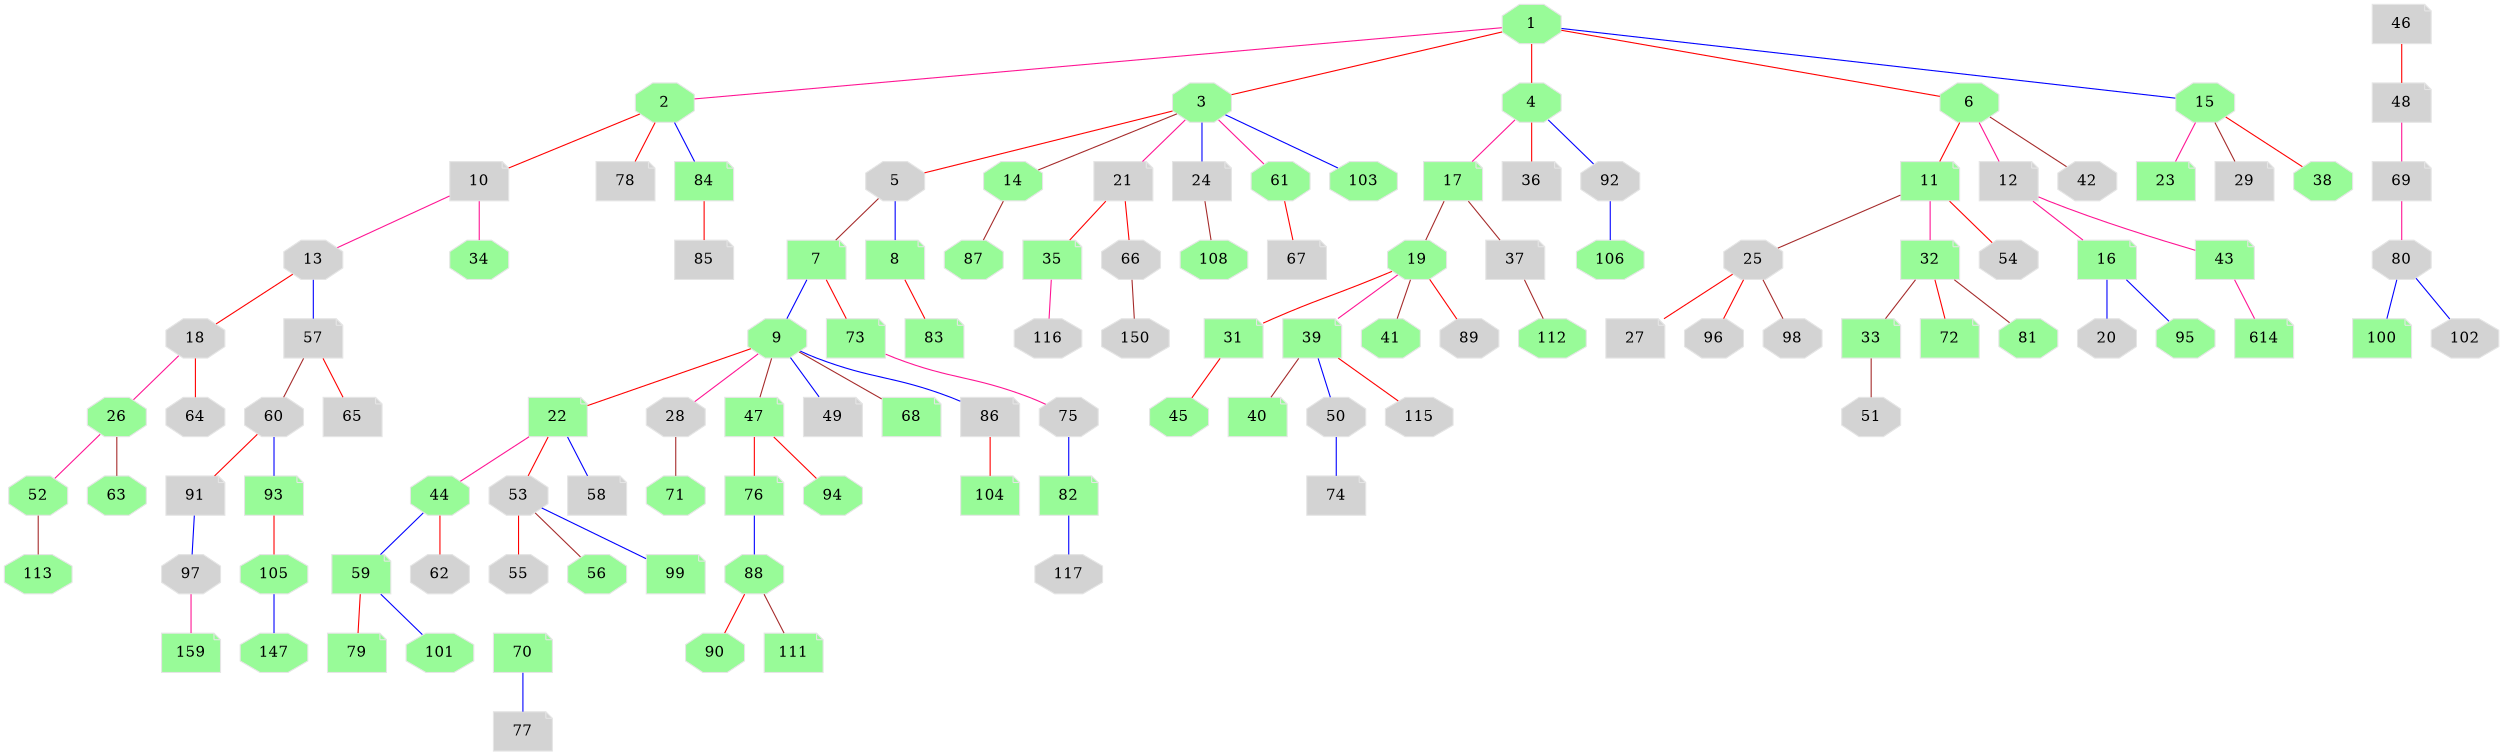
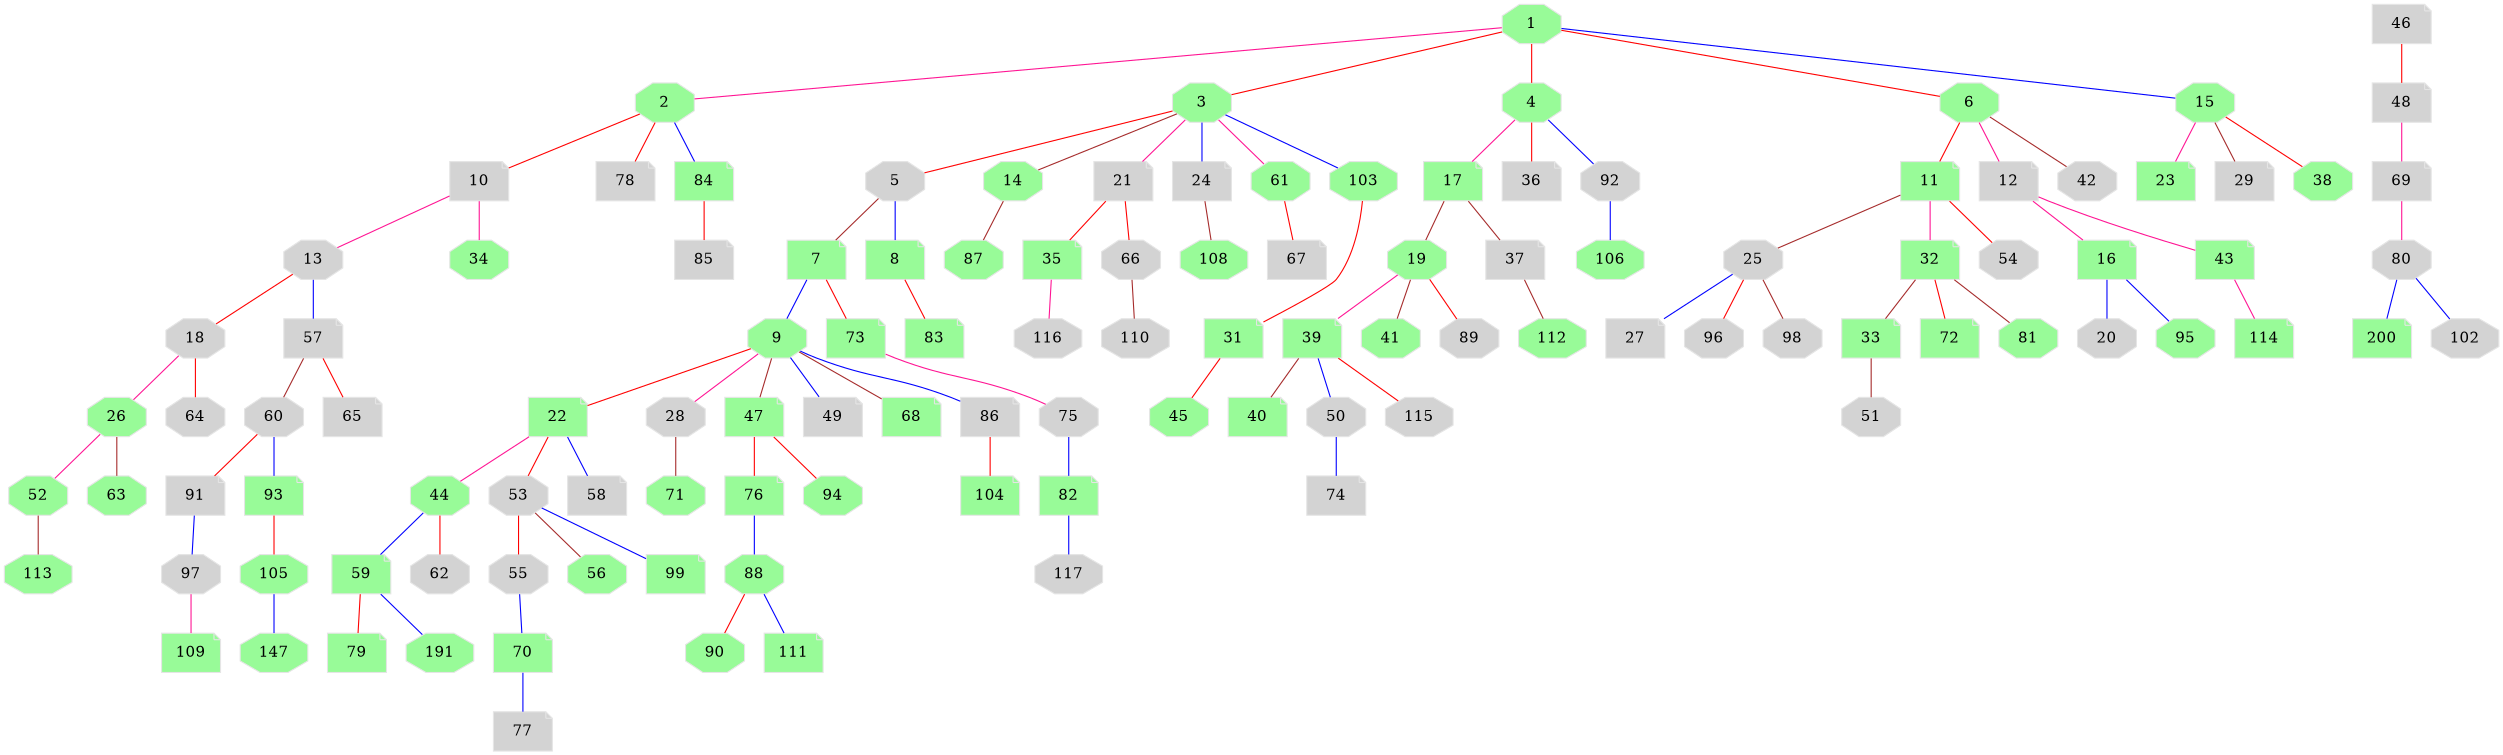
edge "19" -- "31": now "103" -- "31"
edge "25" -- "27": color red -> blue
node "150": label "150" -> "110"
node "614": label "614" -> "114"
node "100": label "100" -> "200"
edge "55" -- "70": added
edge "88" -- "111": color brown -> blue
node "159": label "159" -> "109"
node "101": label "101" -> "191"
